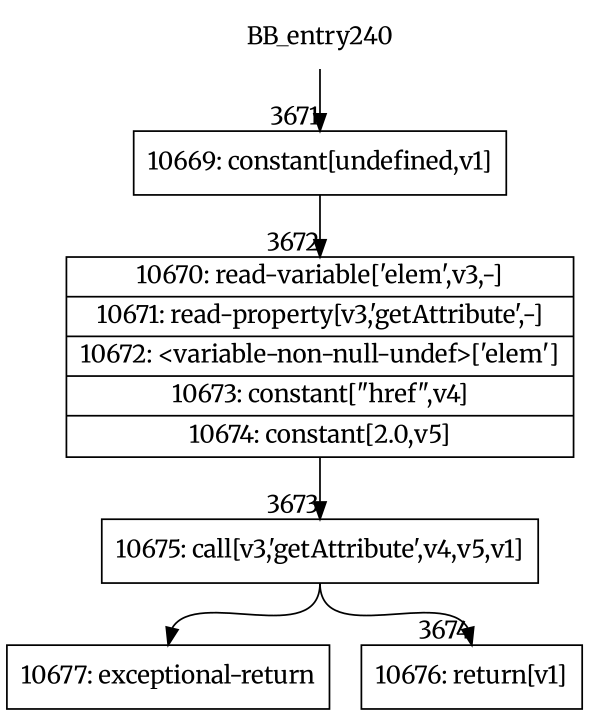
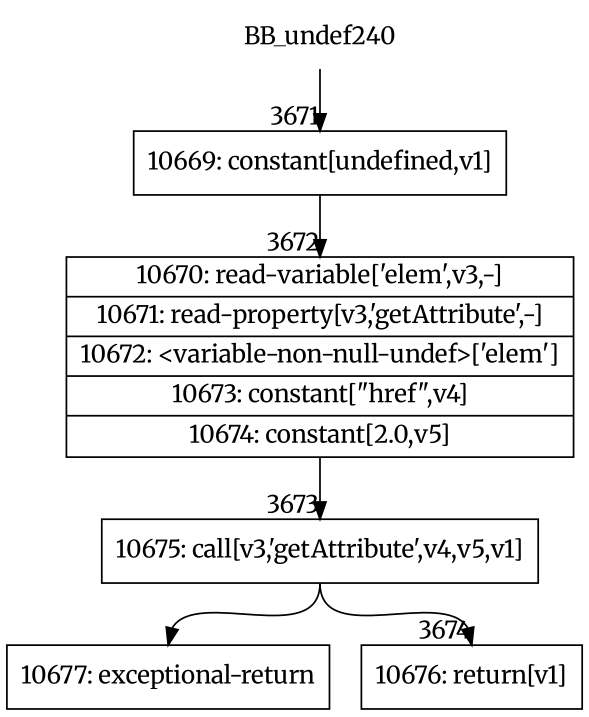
node "BB_entry240": label "BB_entry240" -> "BB_undef240"
